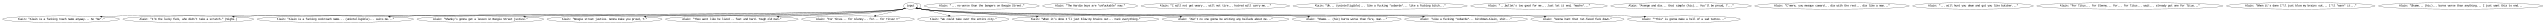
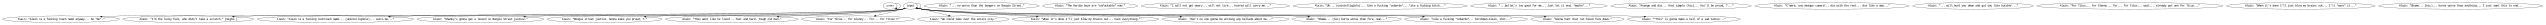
node "START": added
